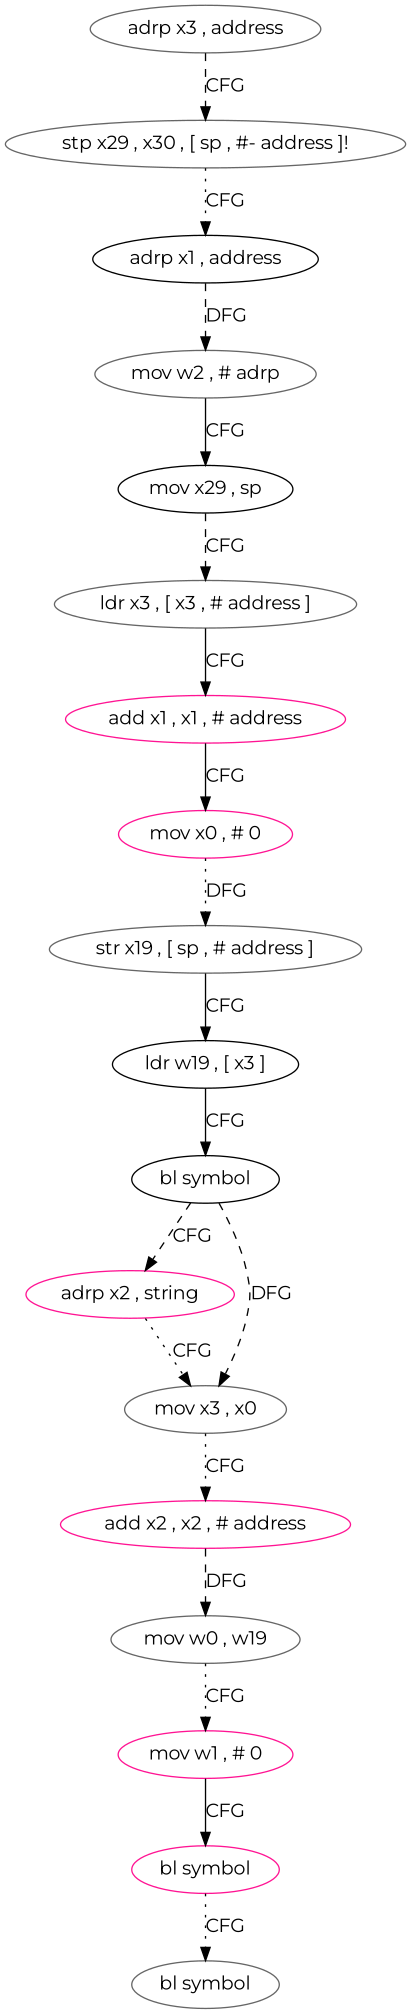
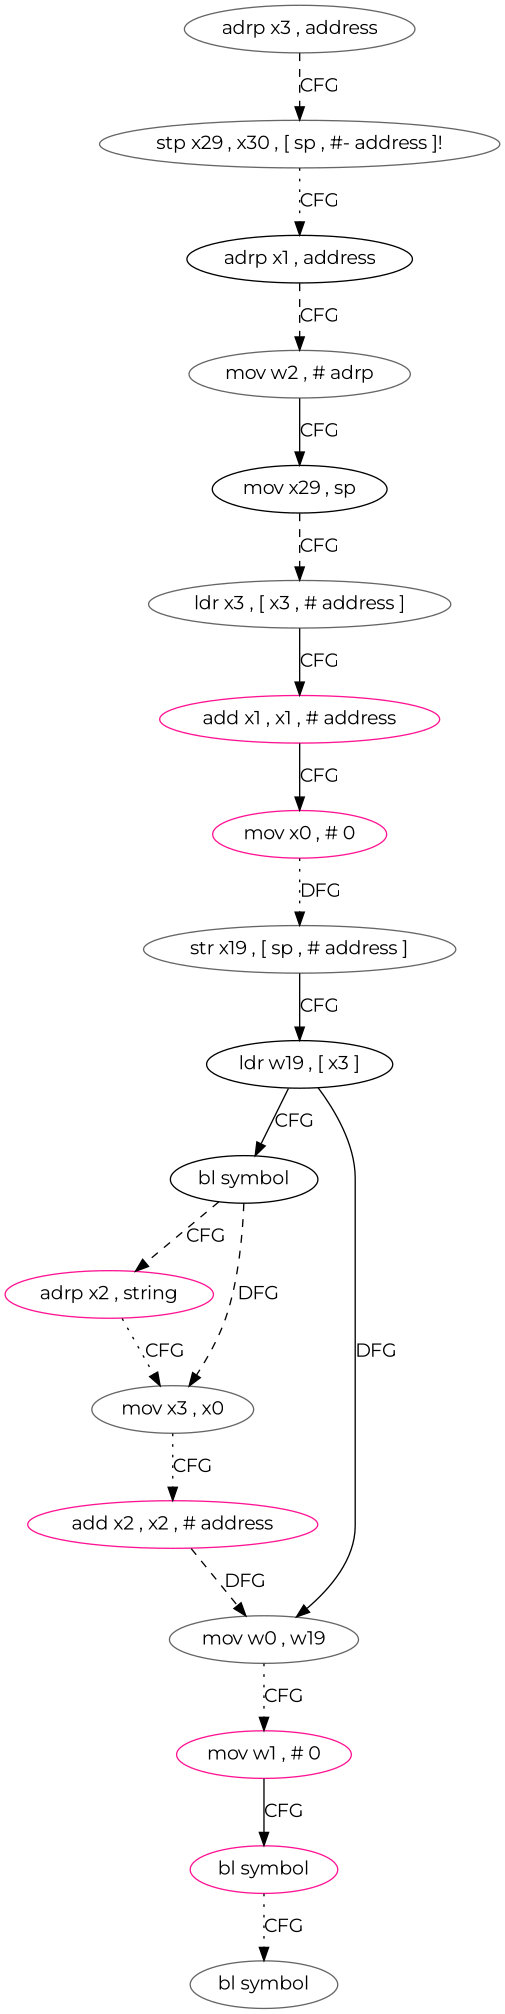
edge "adrp x1 , address" -> "mov w2 , # adrp": label "DFG" -> "CFG"
edge "ldr w19 , [ x3 ]" -> "mov w0 , w19": added, label "DFG"
